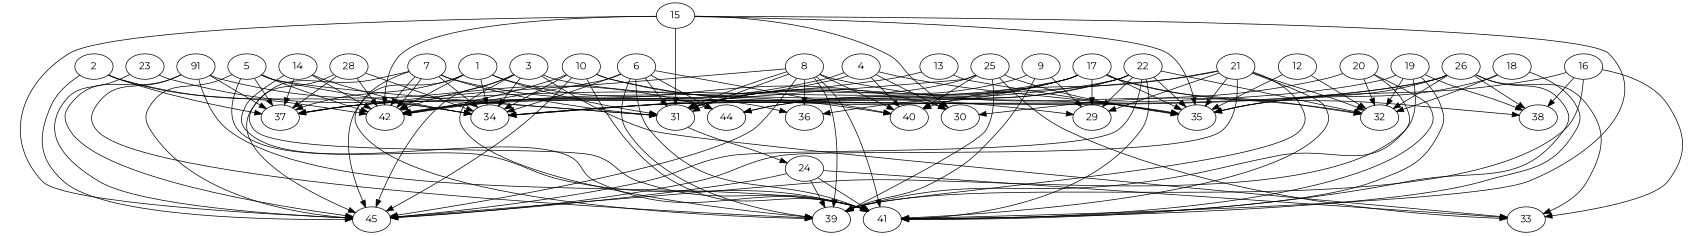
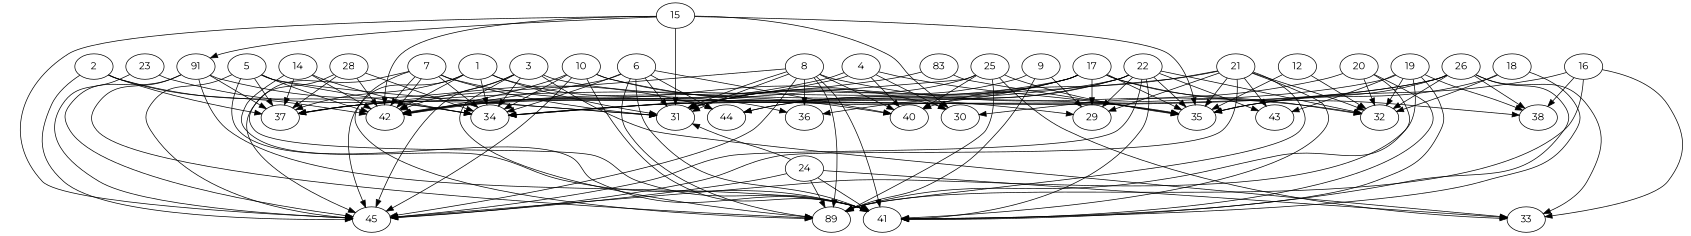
edge "15" -> "41": now "15" -> "91"
node "13": label "13" -> "83"
node "43": added
edge "31" -> "24": reversed
node "39": label "39" -> "89"
